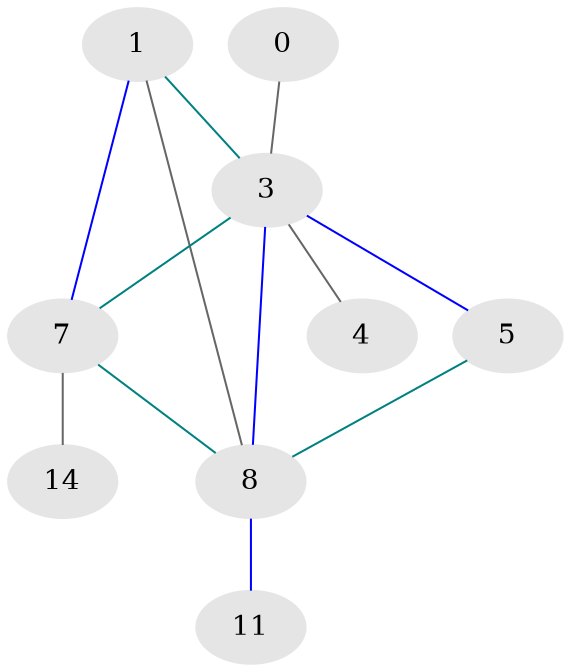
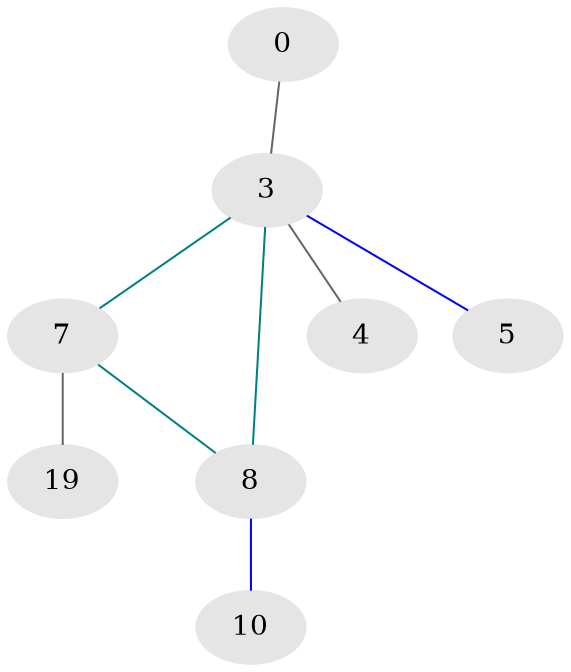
node "1": removed
edge "3" -- "8": color blue -> teal
edge "5" -- "8": removed
node "14": label "14" -> "19"
node "11": label "11" -> "10"
